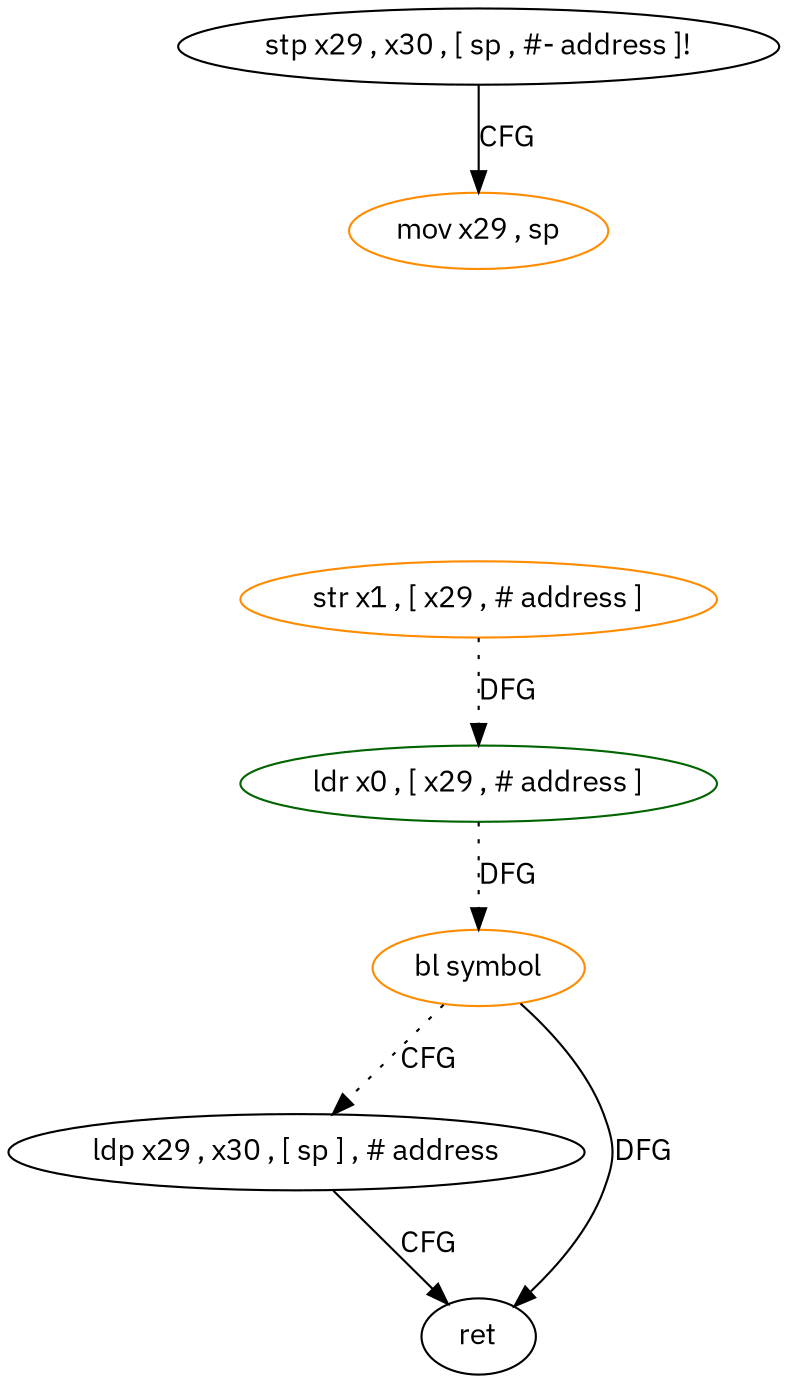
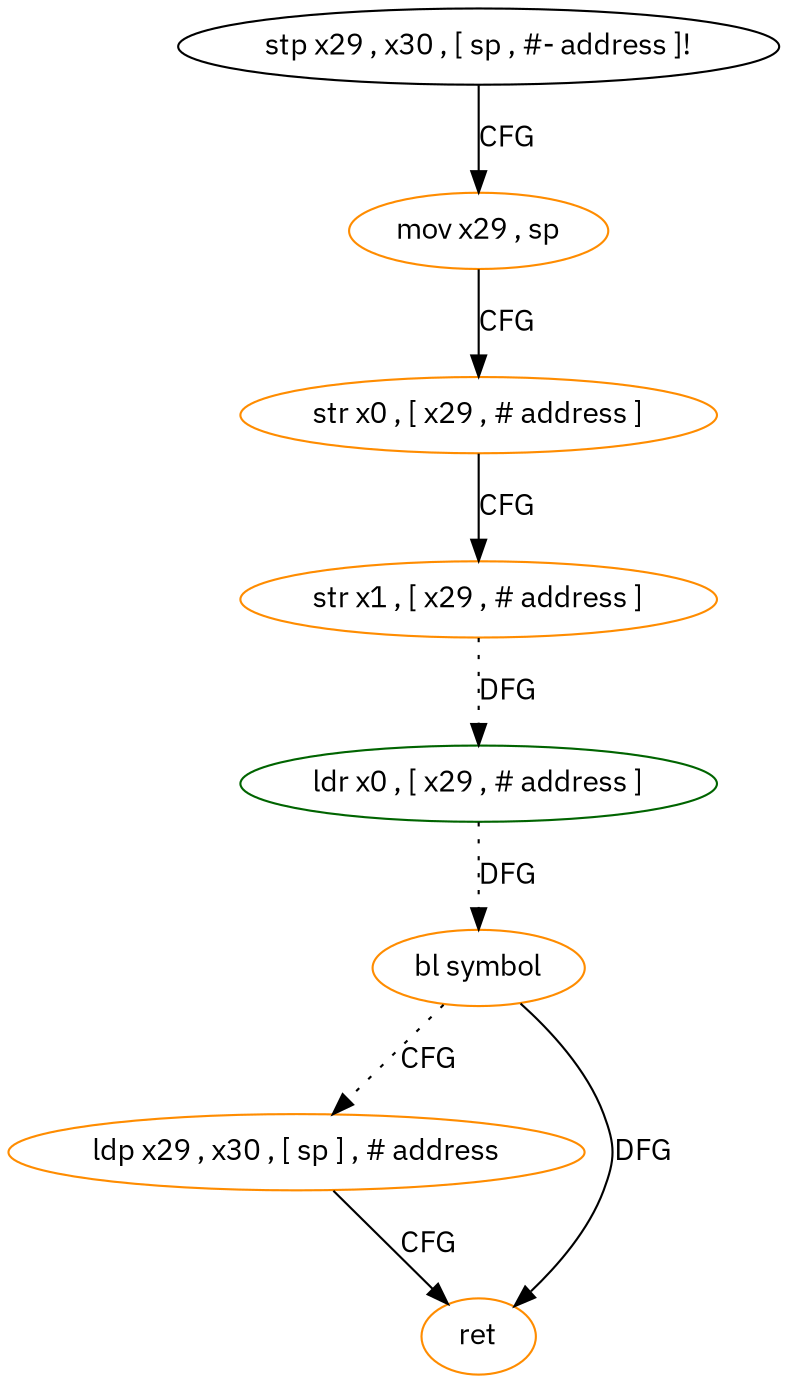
node "str x0 , [ x29 , # address ]": added
node "ldp x29 , x30 , [ sp ] , # address": color black -> darkorange
node "ret": color black -> darkorange
